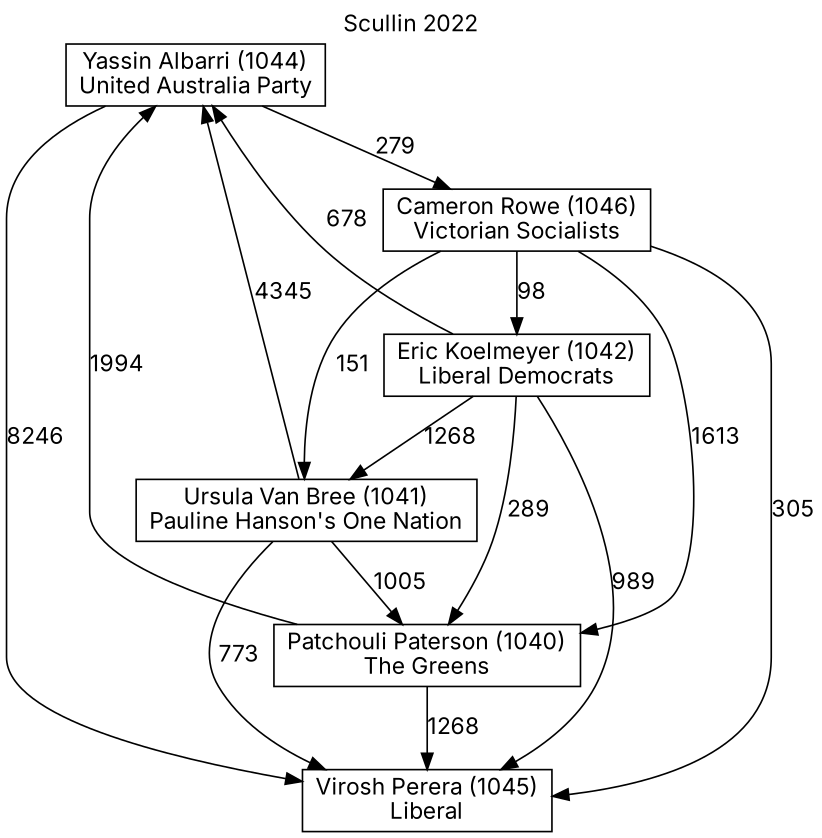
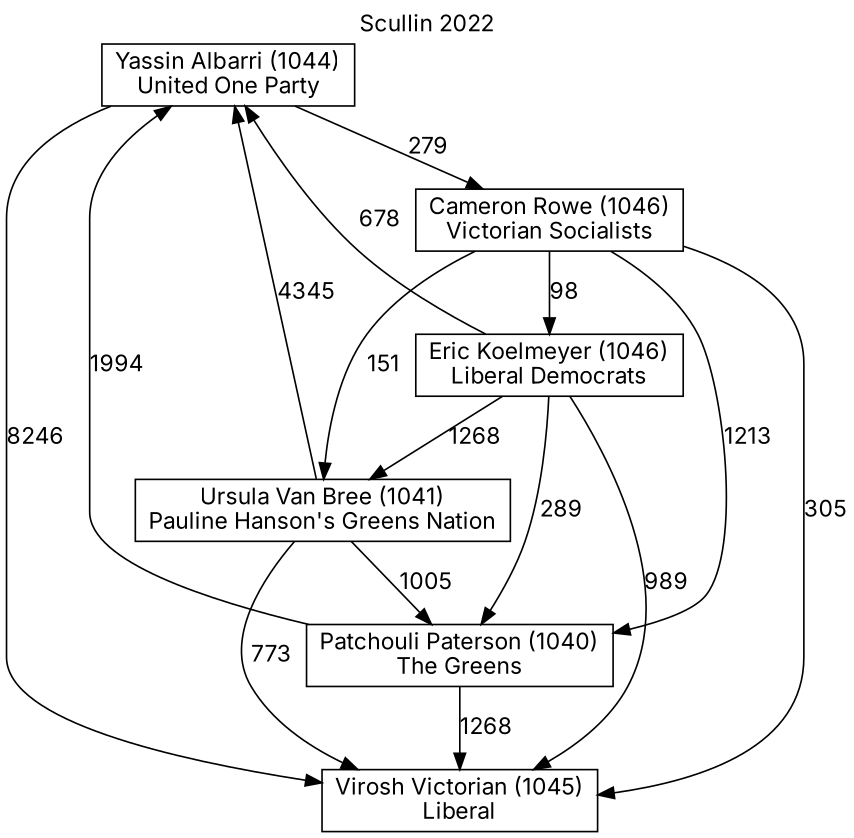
node "Yassin Albarri (1044) United Australia Party": label "Yassin Albarri (1044) United Australia Party" -> "Yassin Albarri (1044) United One Party"
node "Eric Koelmeyer (1042) Liberal Democrats": label "Eric Koelmeyer (1042) Liberal Democrats" -> "Eric Koelmeyer (1046) Liberal Democrats"
edge "Cameron Rowe (1046) Victorian Socialists" -> "Patchouli Paterson (1040) The Greens": label "1613" -> "1213"
node "Ursula Van Bree (1041) Pauline Hanson's One Nation": label "Ursula Van Bree (1041) Pauline Hanson's One Nation" -> "Ursula Van Bree (1041) Pauline Hanson's Greens Nation"
node "Virosh Perera (1045) Liberal": label "Virosh Perera (1045) Liberal" -> "Virosh Victorian (1045) Liberal"
